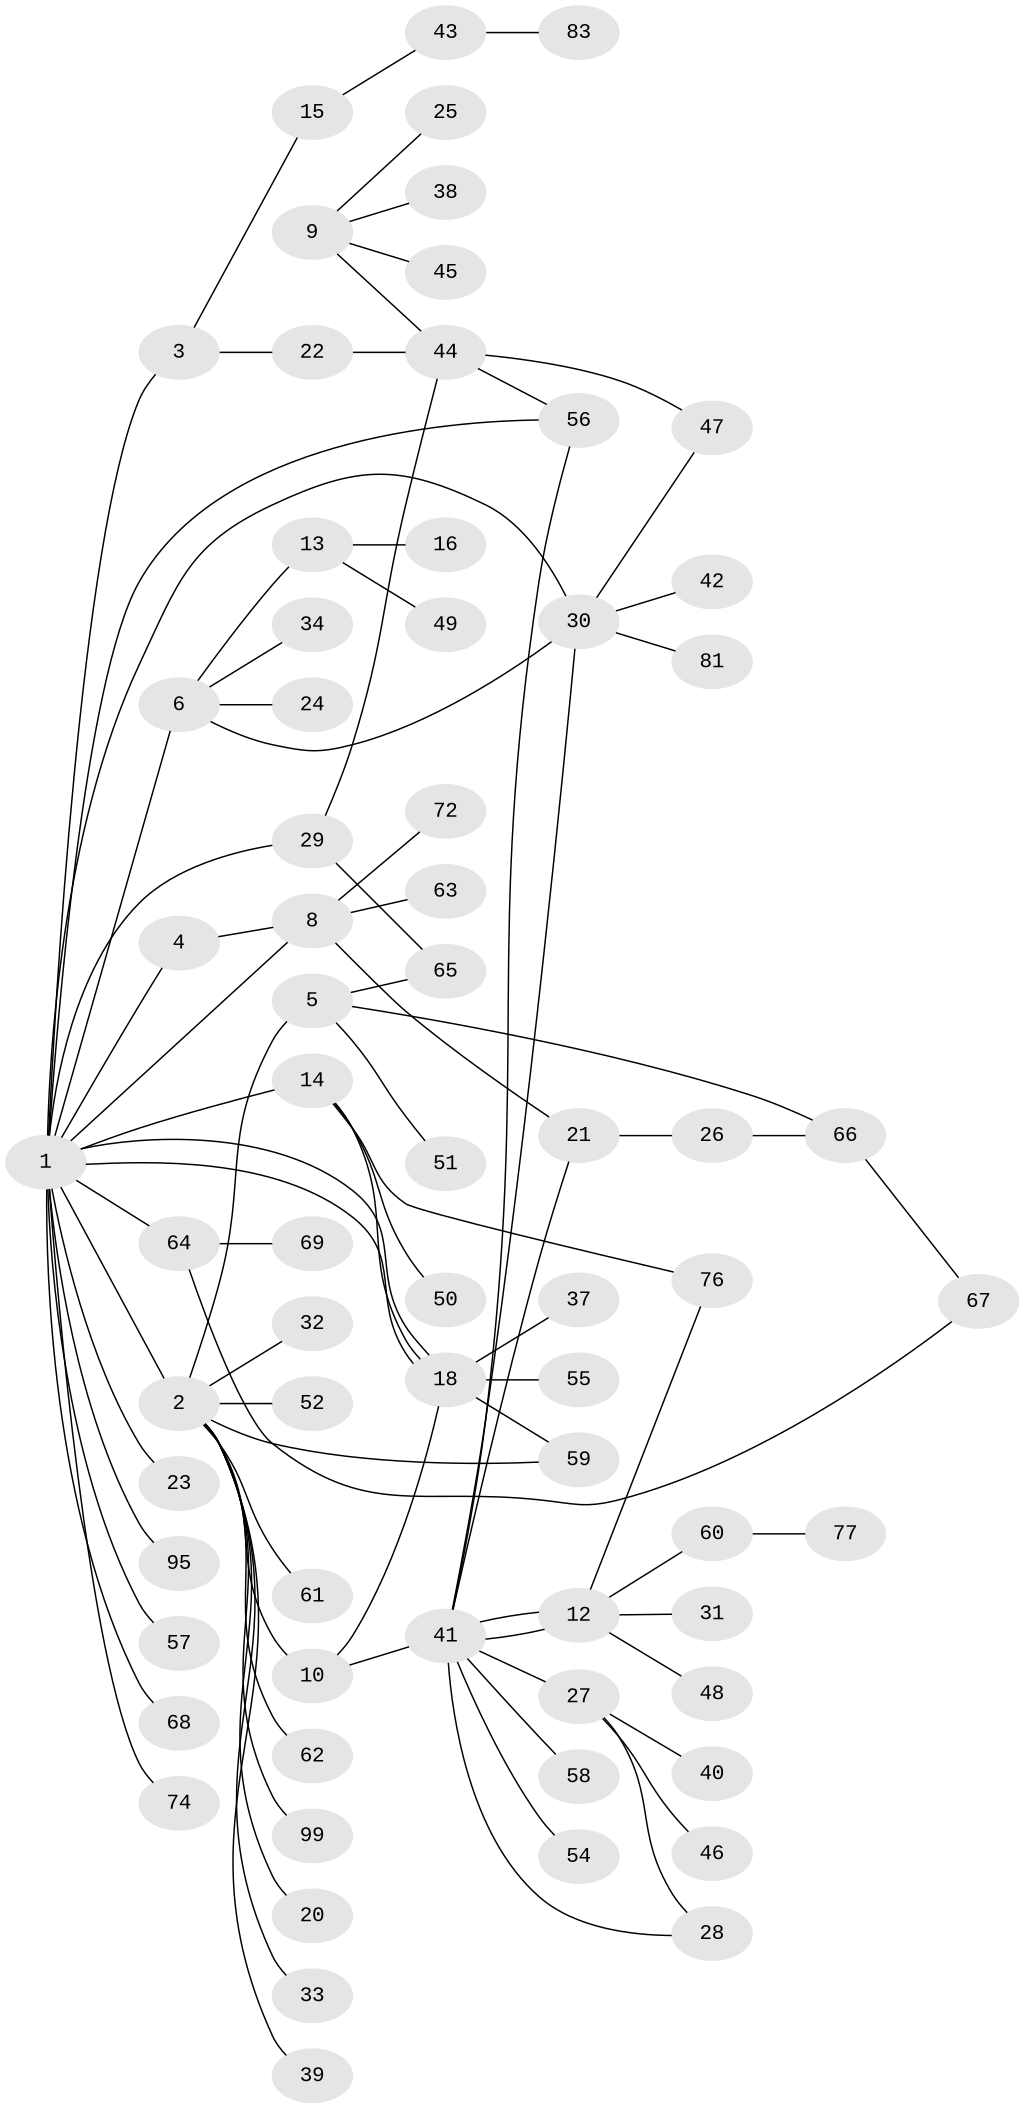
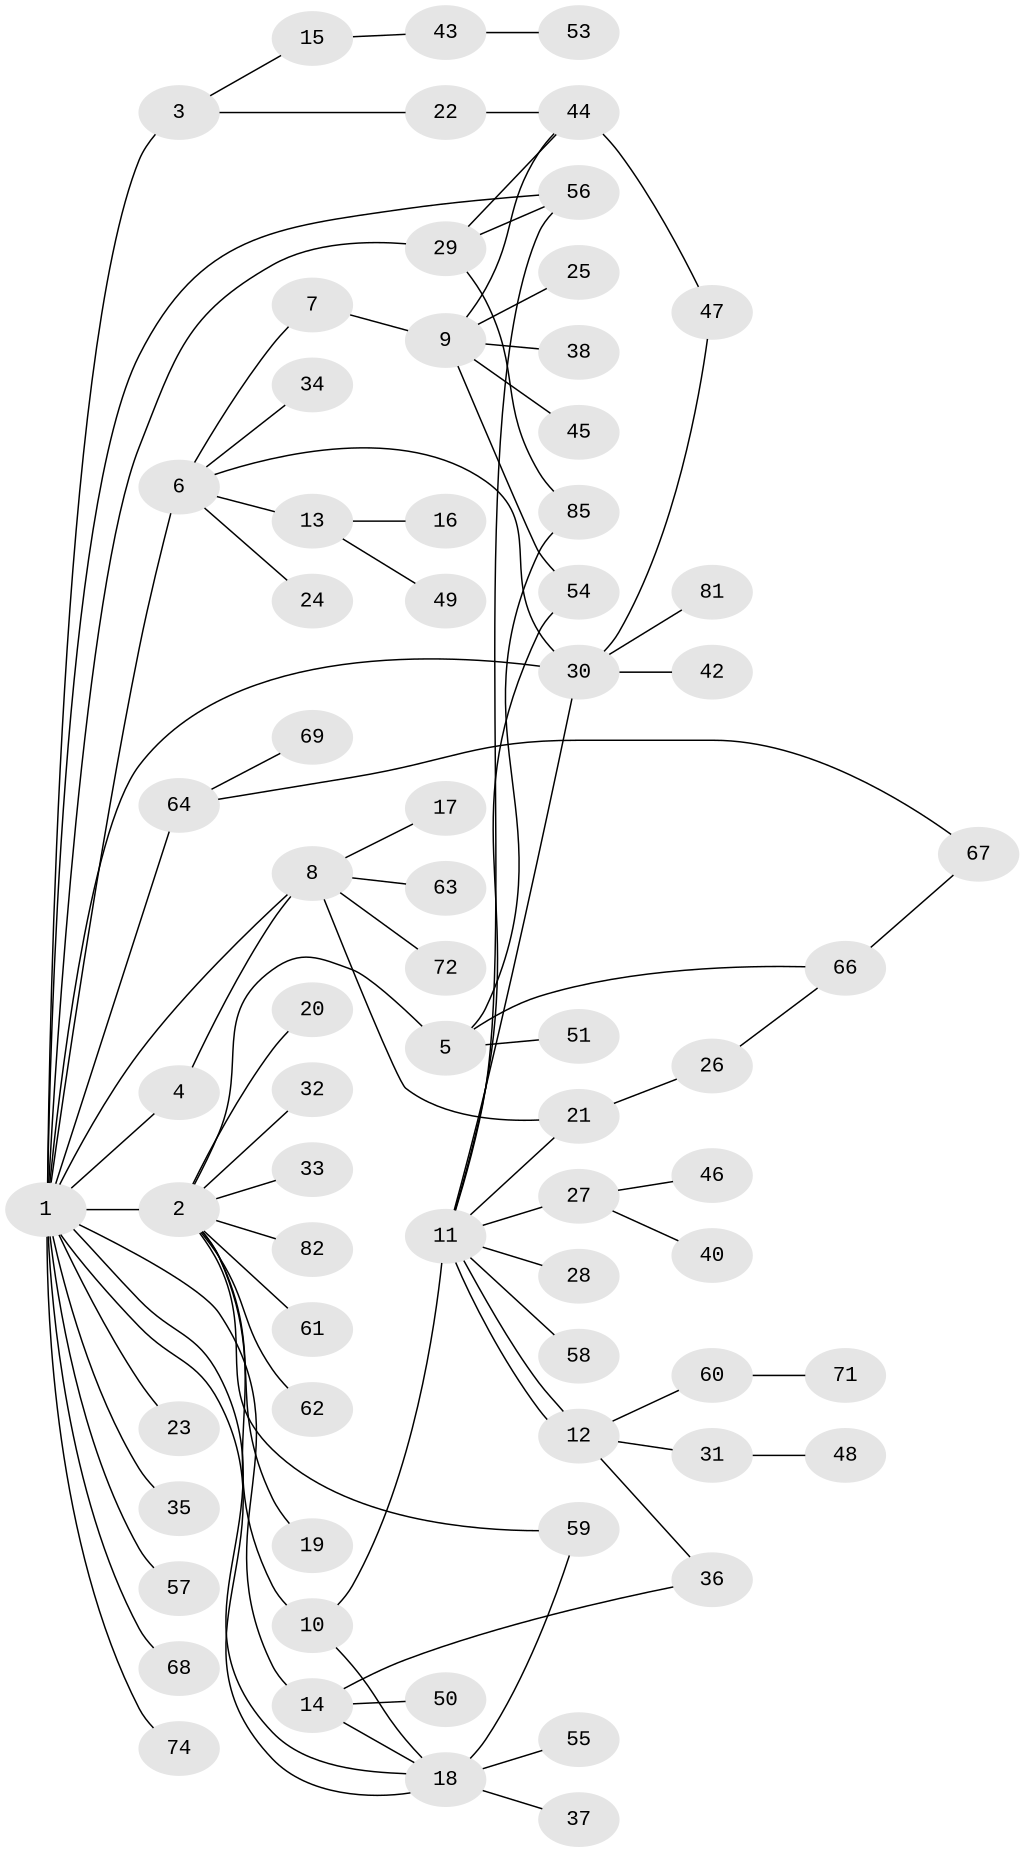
node "83": label "83" -> "53"
node "7": added
edge "44" -- "56": now "29" -- "56"
edge "9" -- "54": added
node "17": added
node "65": label "65" -> "85"
node "76": label "76" -> "36"
node "52": label "52" -> "82"
node "77": label "77" -> "71"
node "95": label "95" -> "35"
node "41": label "41" -> "11"
edge "12" -- "48": now "31" -- "48"
edge "27" -- "28": removed
node "99": label "99" -> "19"
node "39": removed
